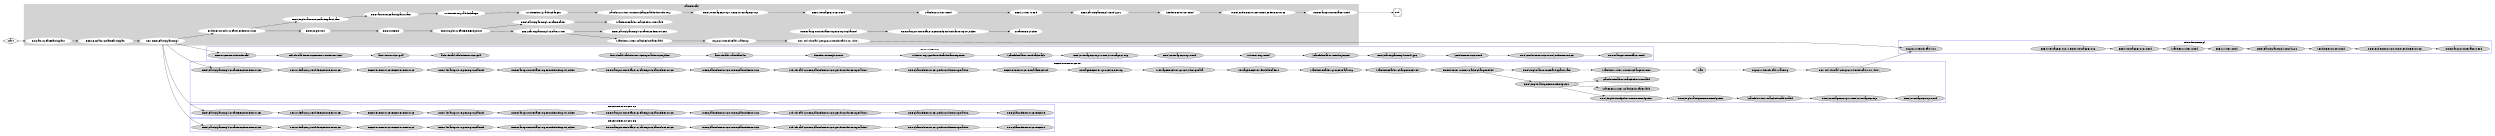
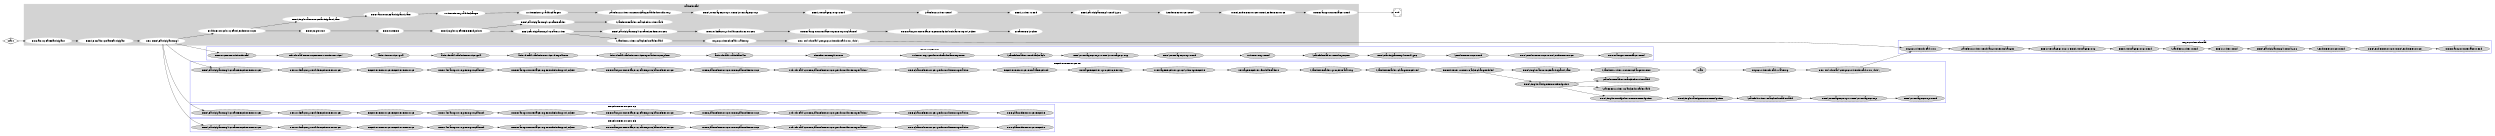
node "NetworkFactory::build_send_resources": added
cluster "TimedEventImpl": label "TimedEventImpl" -> "AsyncWriterThread"
node "StatelessWriter::send_any_unsent_changes": added
node "asio::detail::task_io_service::do_poll_one": added
node "MessageReceiver::proc_Submsg_Data": label "MessageReceiver::proc_Submsg_Data" -> "MessageReceiver::proc_Submsg_Receive"
